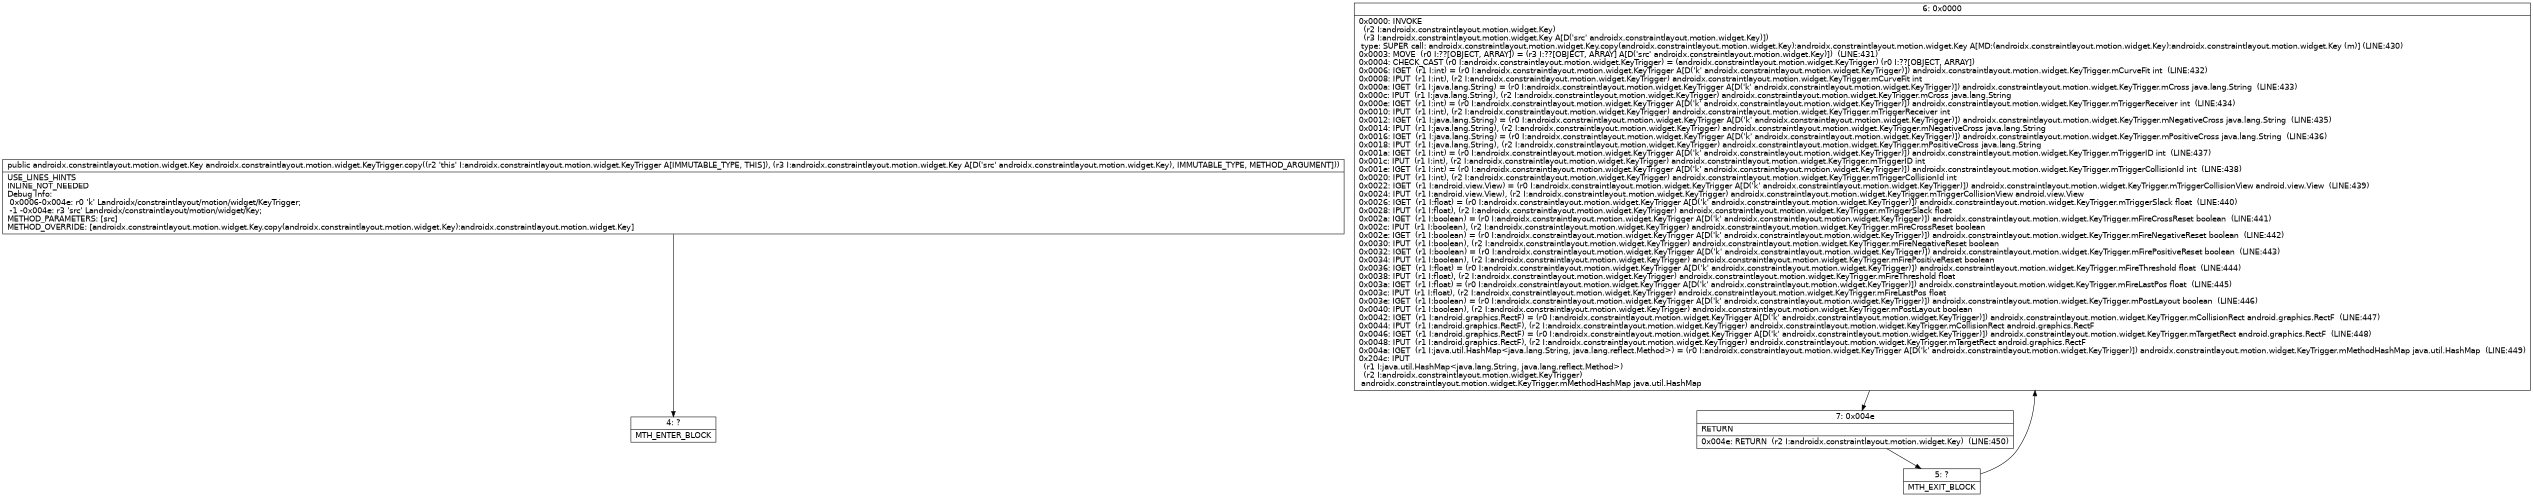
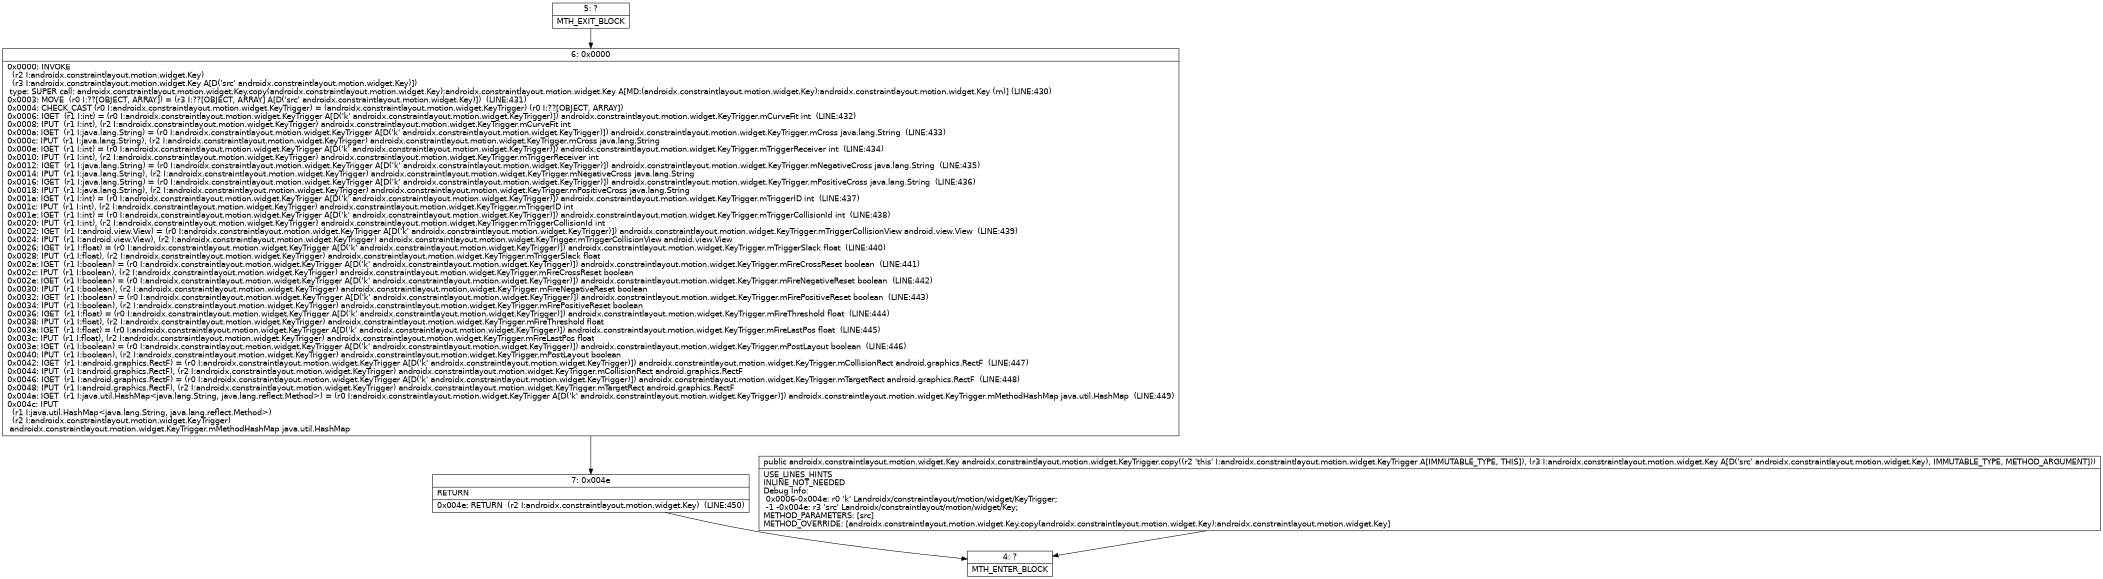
node "6: 0x0000": text "0x204c: IPUT" -> "0x004c: IPUT"
edge "7: 0x004e" -> "5: ?": now "7: 0x004e" -> "4: ?"
